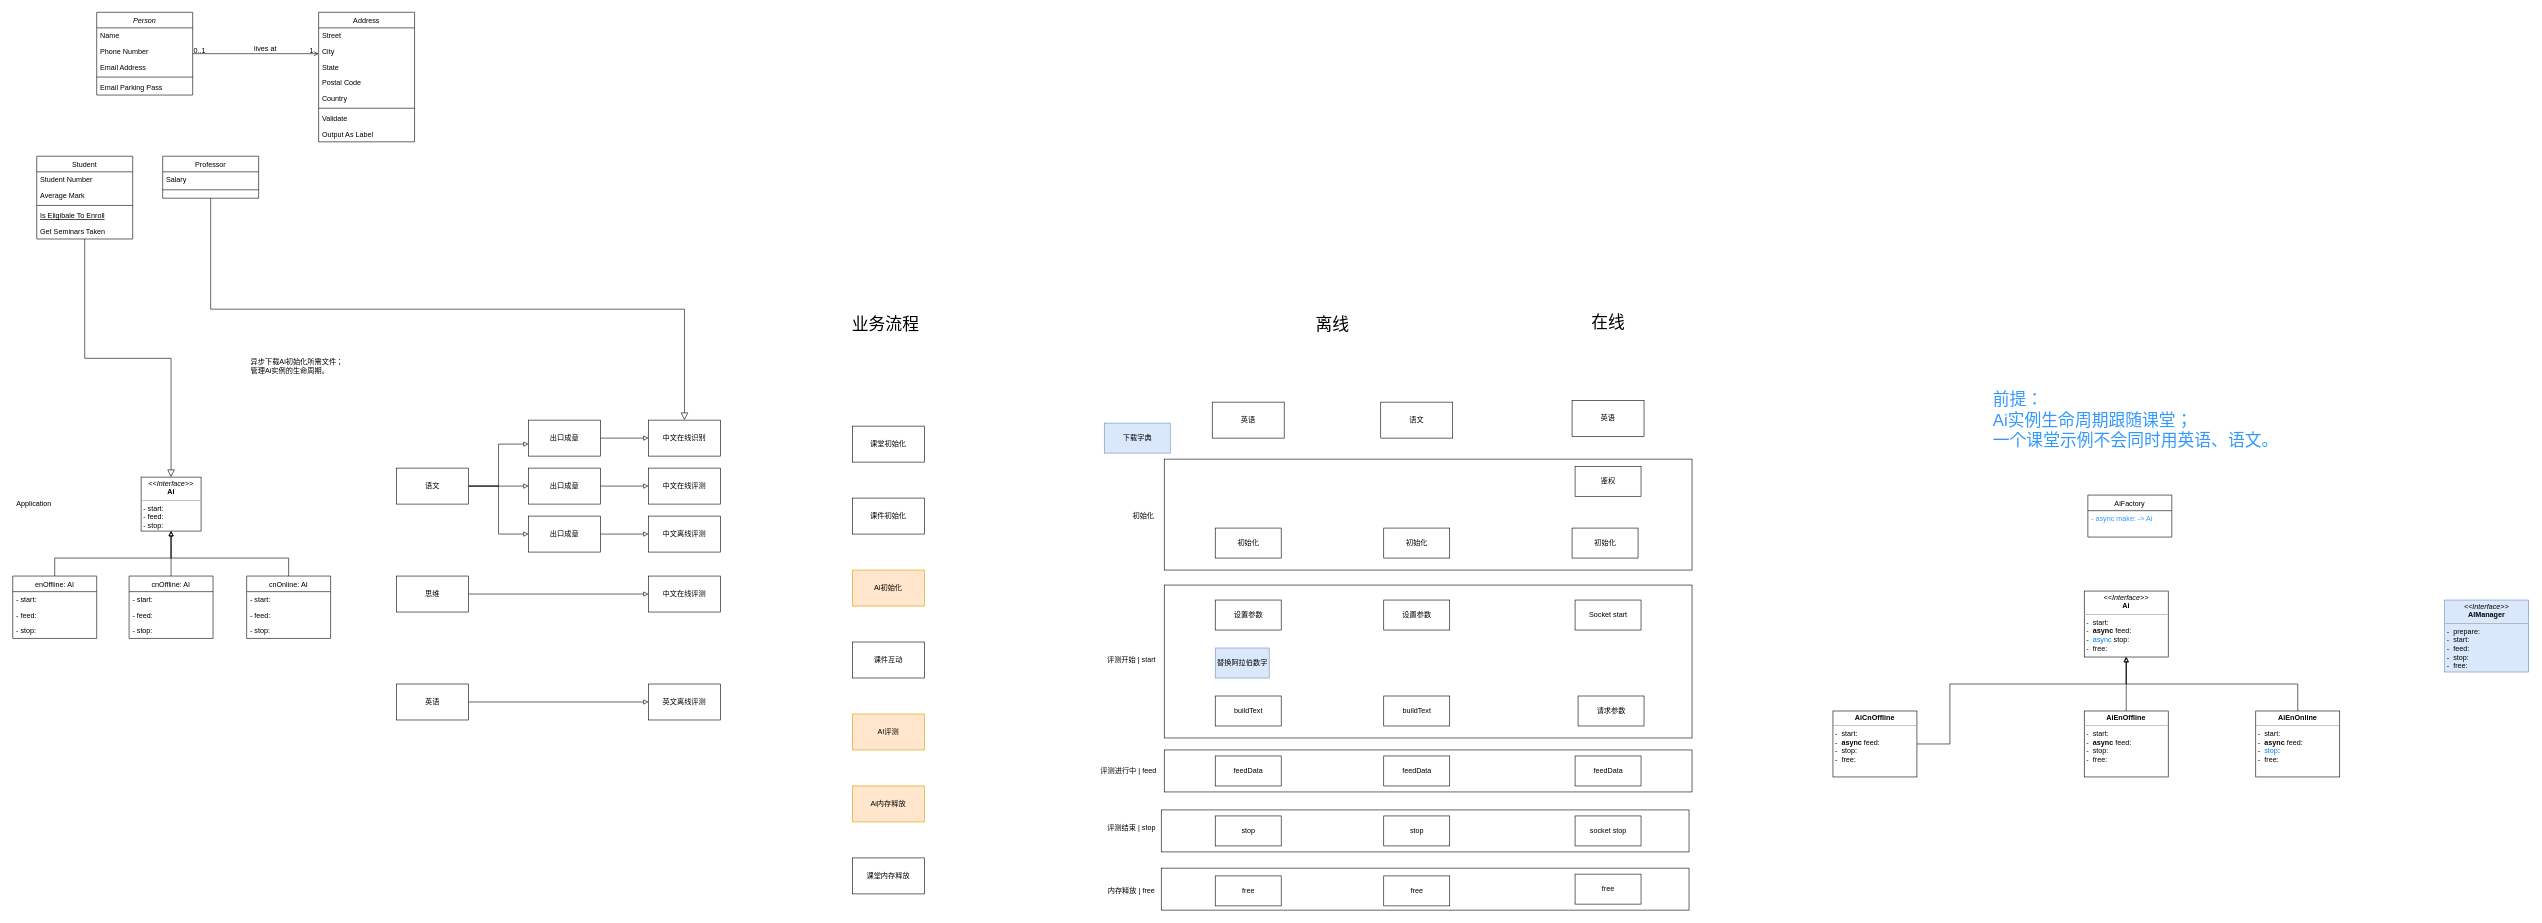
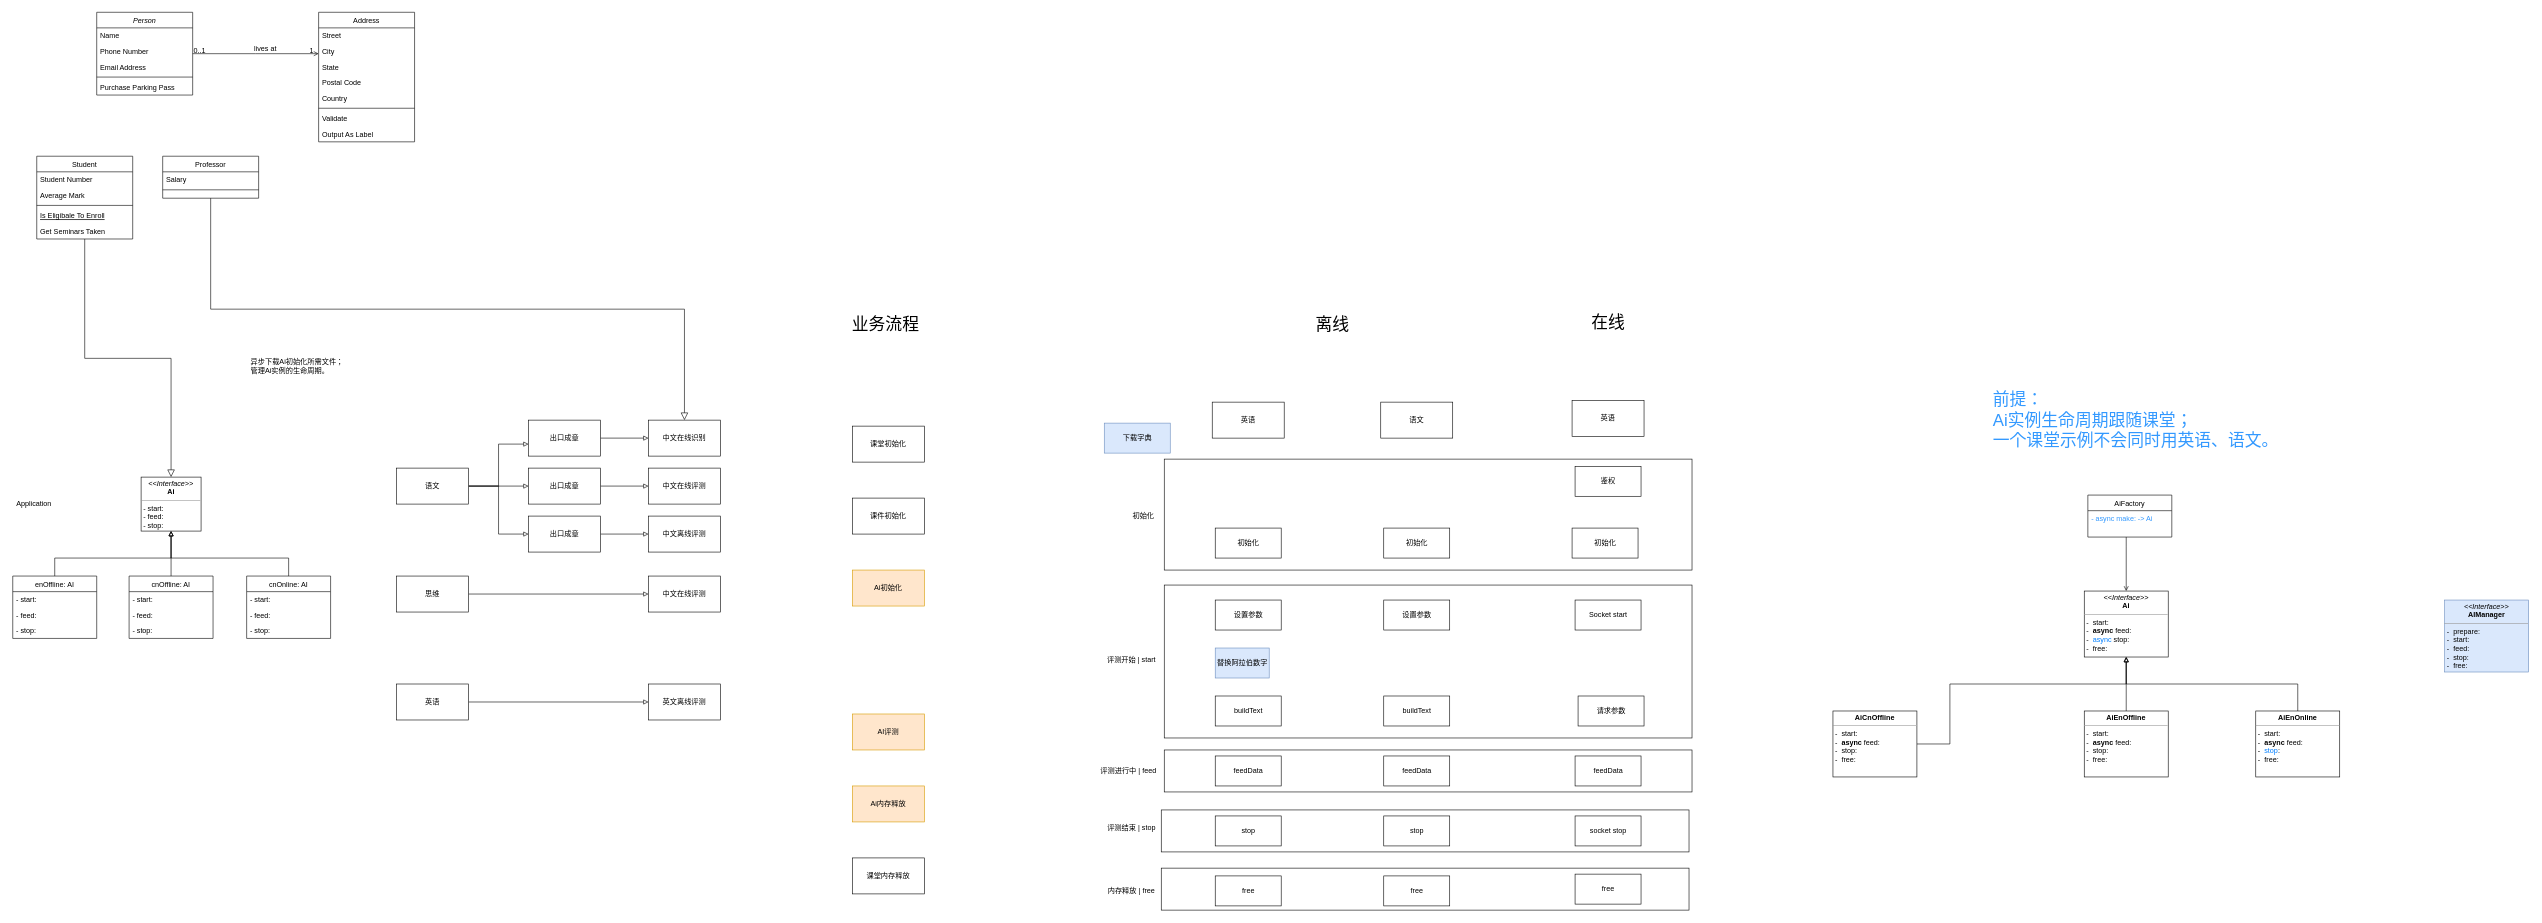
node "Email Parking Pass": label "Email Parking Pass" -> "Purchase Parking Pass"
edge "- async make: -> Ai" -> "<<Interface>> Ai - start: - async feed: - async stop: - free:": added
node "课件互动": removed
